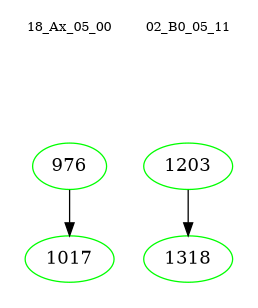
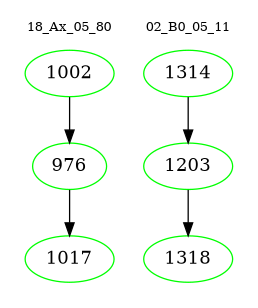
cluster "18_Ax_05_00": label "18_Ax_05_00" -> "18_Ax_05_80"
node "1002": added
node "1314": added
